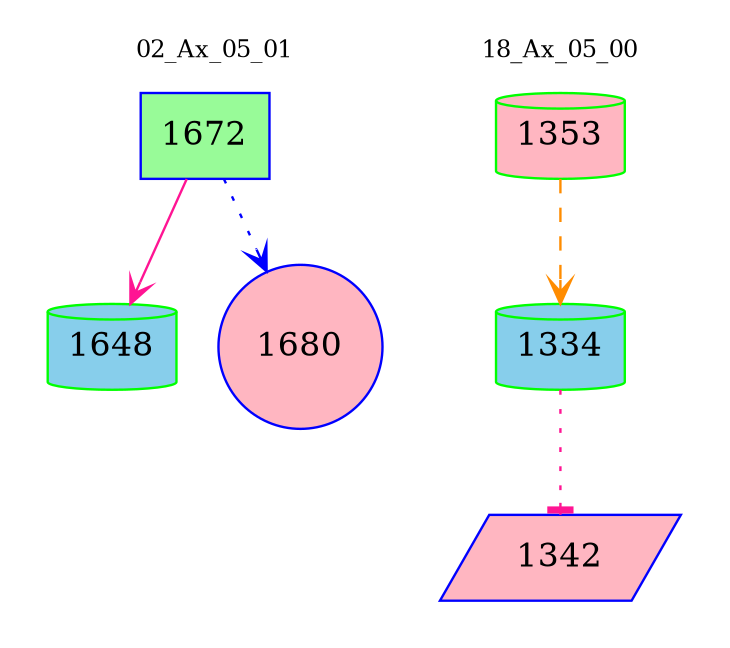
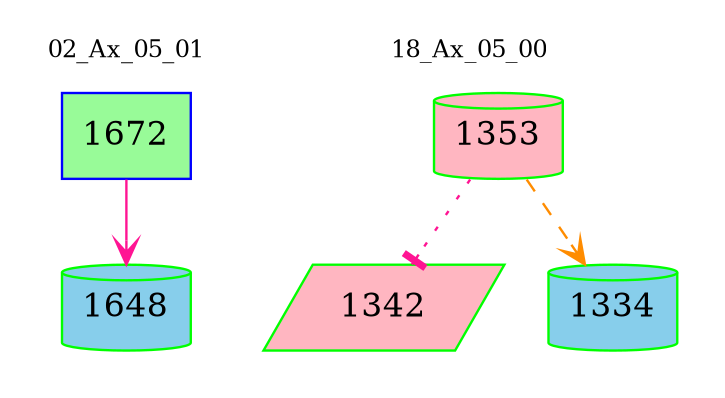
node "1680": removed
edge "1334" -> "1342": now "1353" -> "1342"
node "1342": color blue -> green
